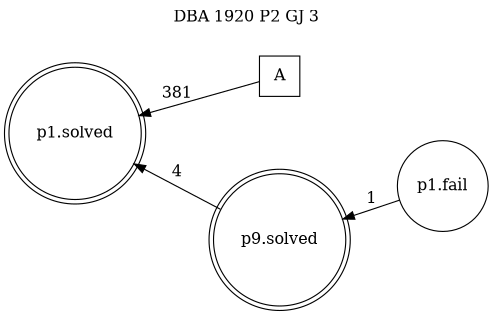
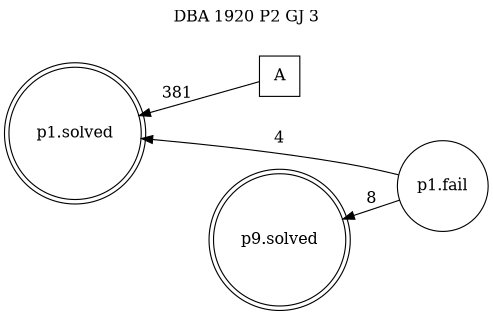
edge "p9.solved" -> "p1.solved": now "p1.fail" -> "p1.solved"
edge "p1.fail" -> "p9.solved": label "1" -> "8"
